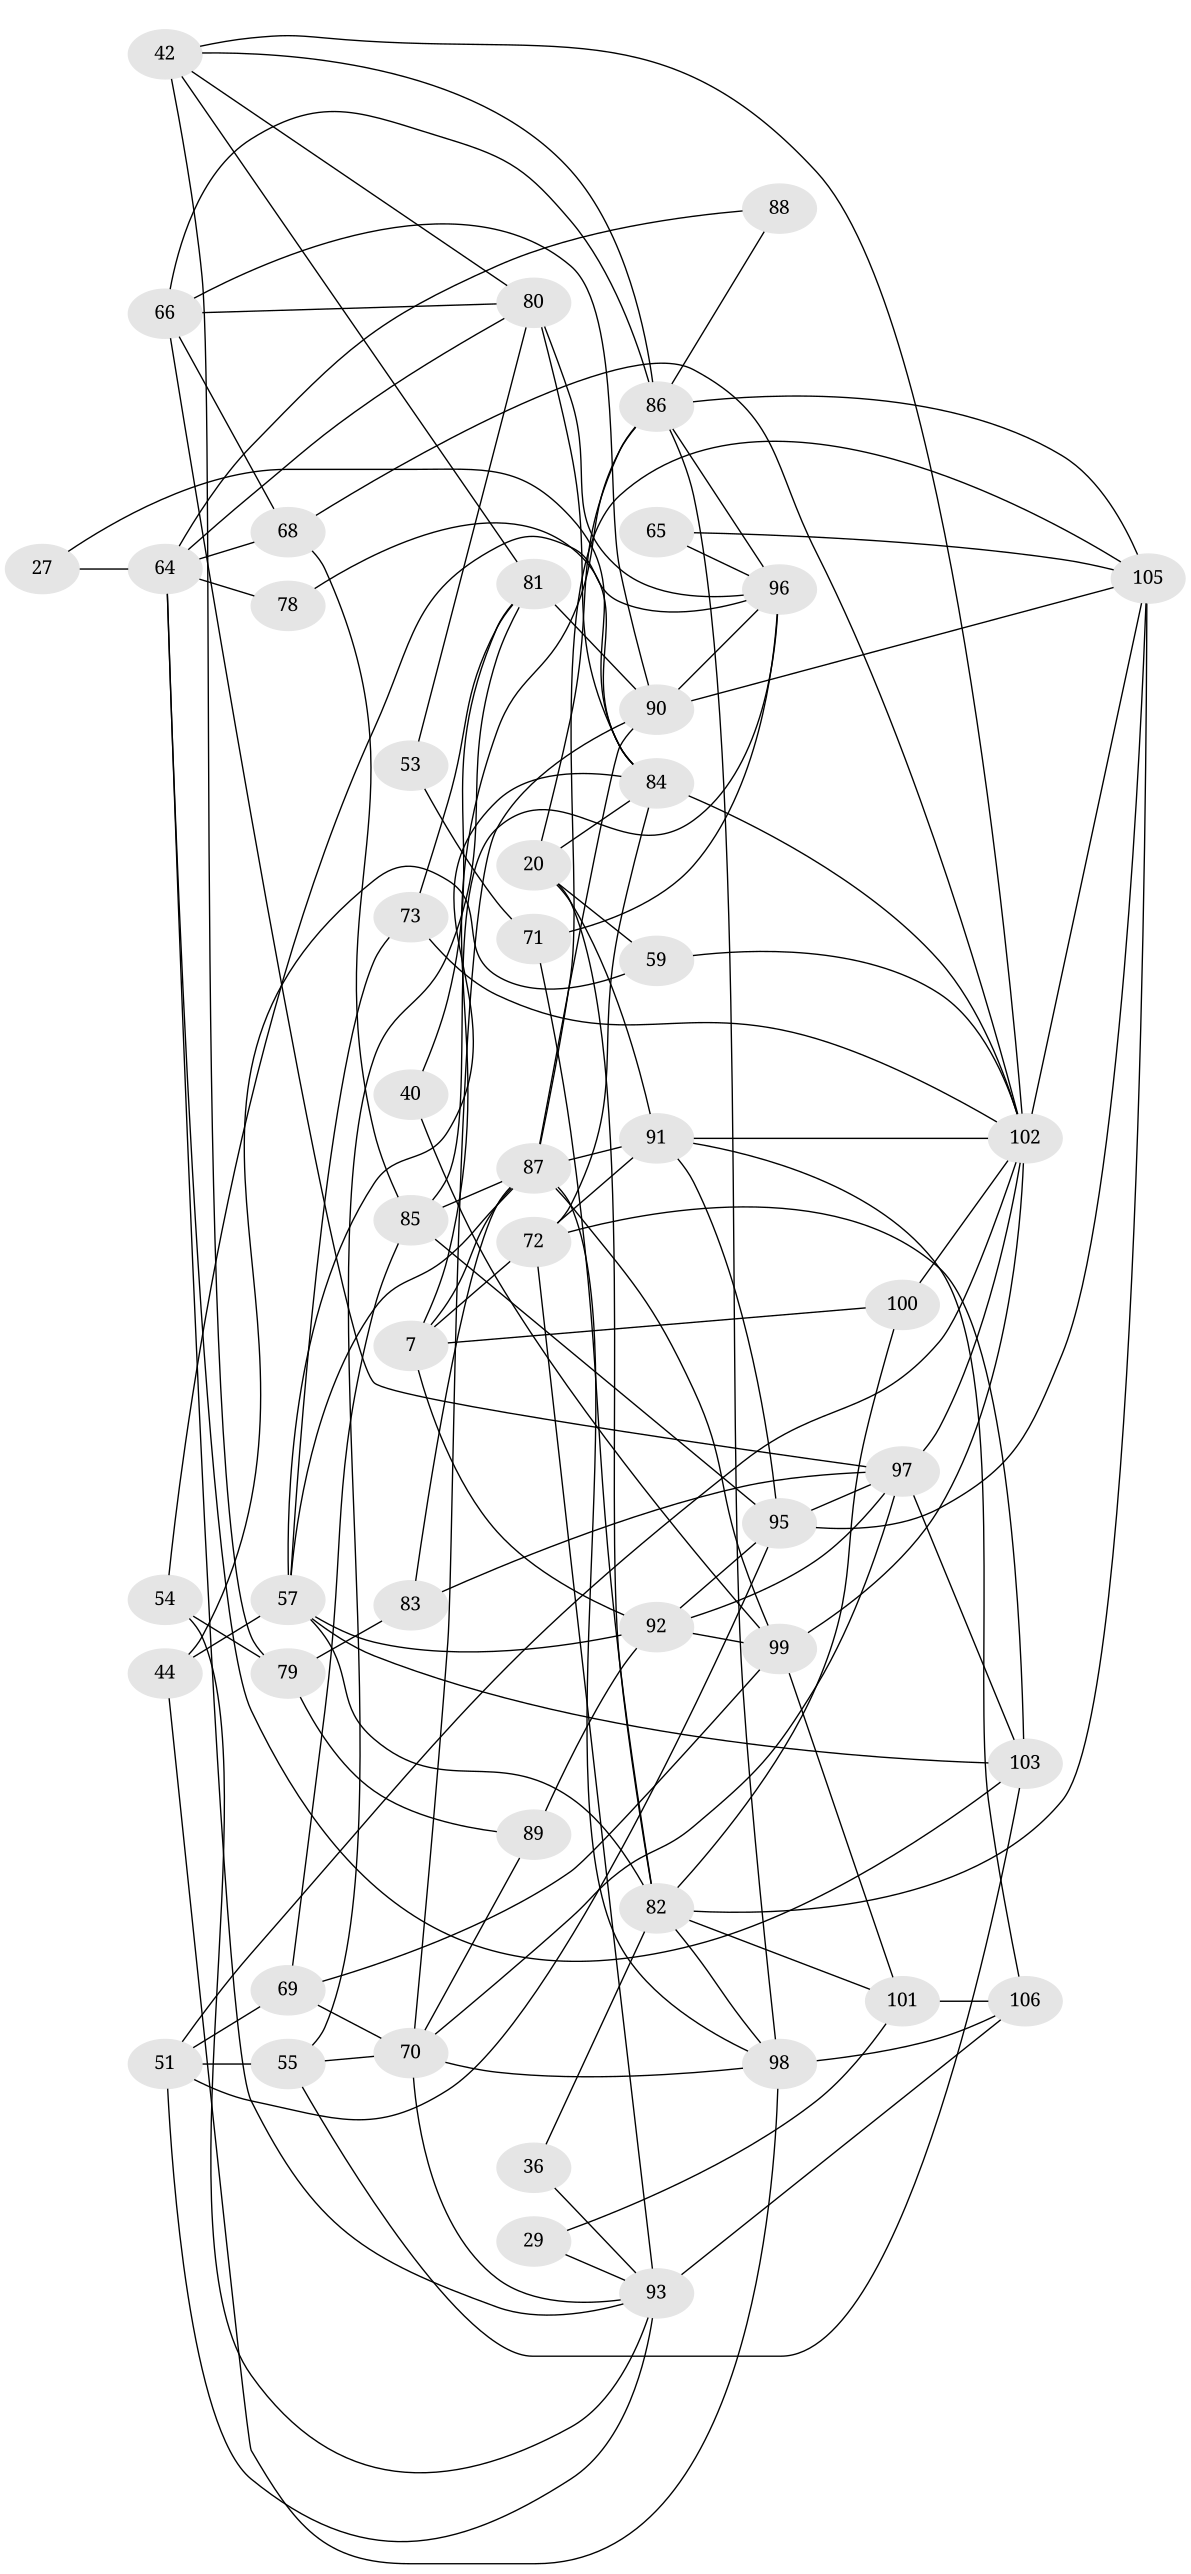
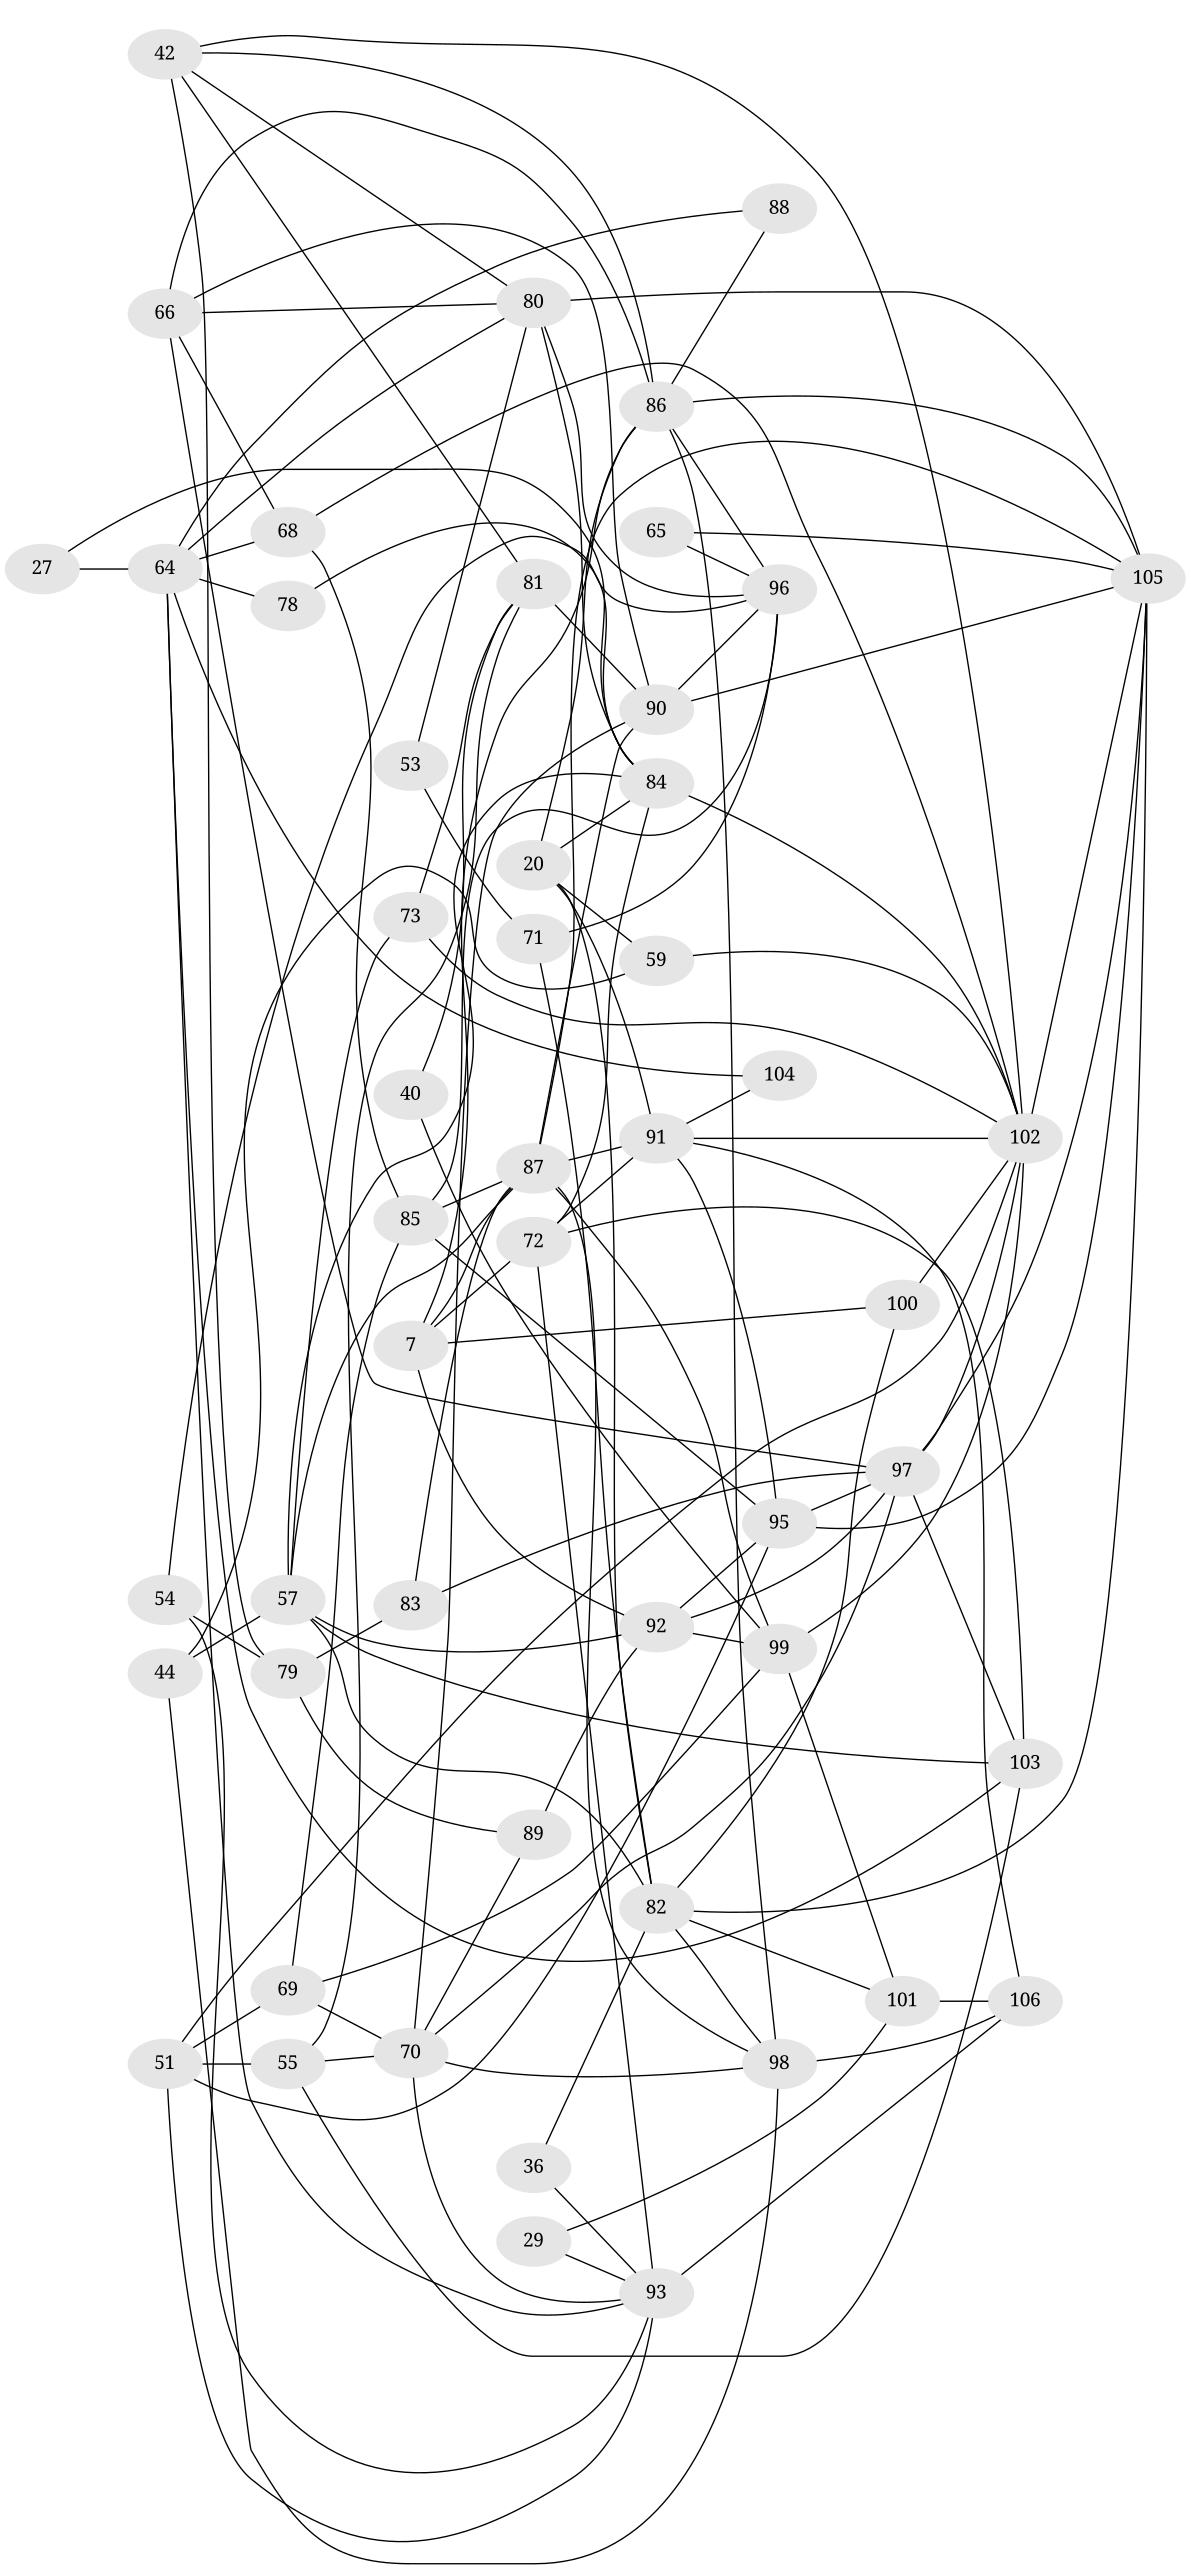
edge "80" -- "105": added
edge "105" -- "97": added
node "104": added
